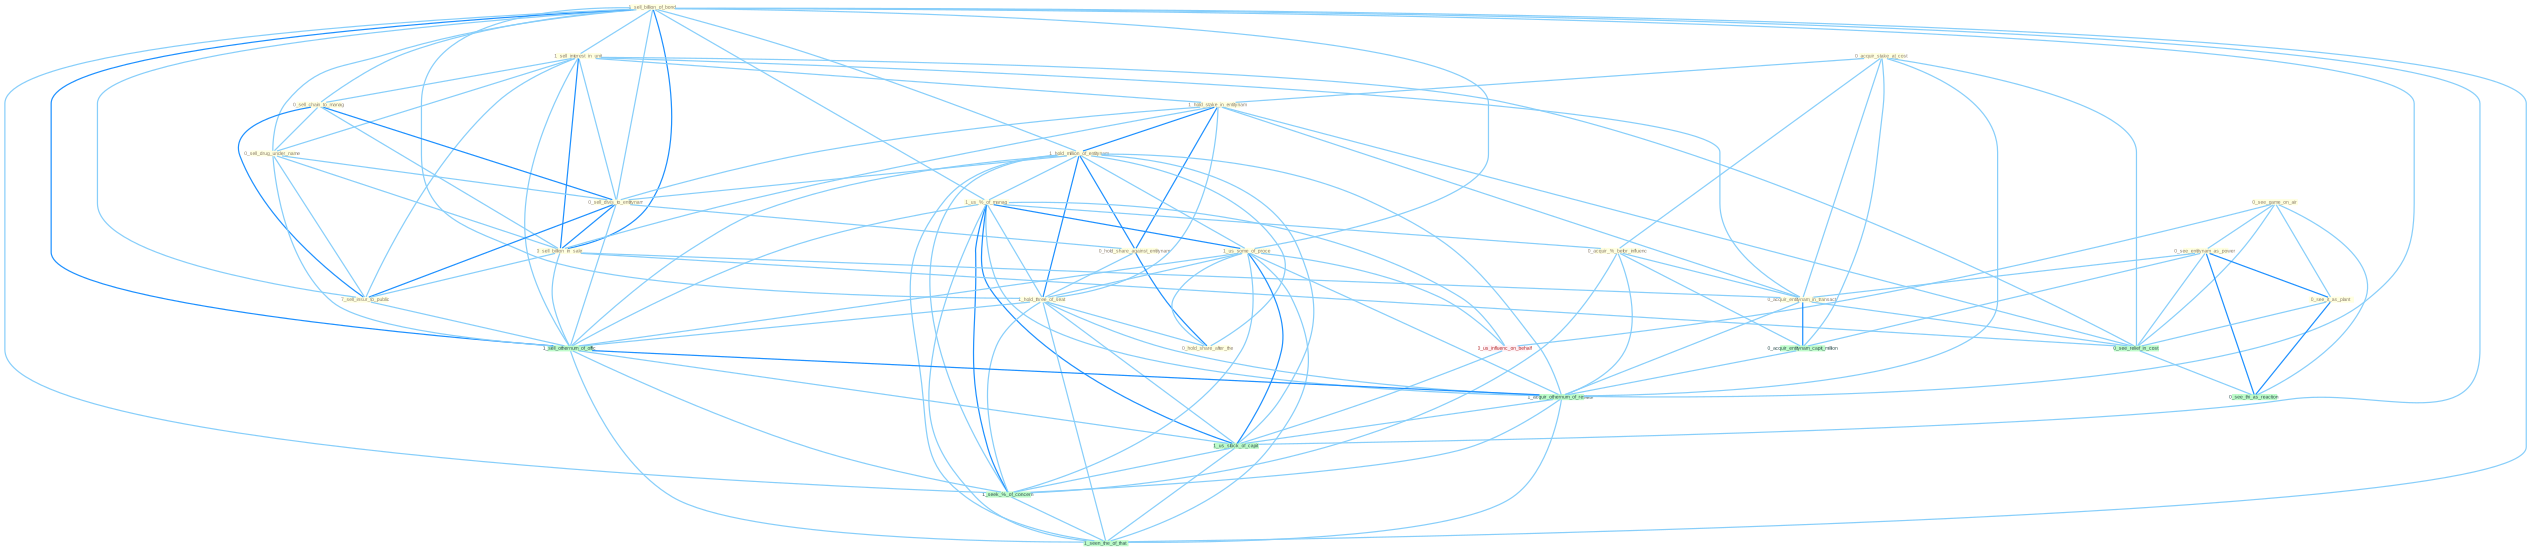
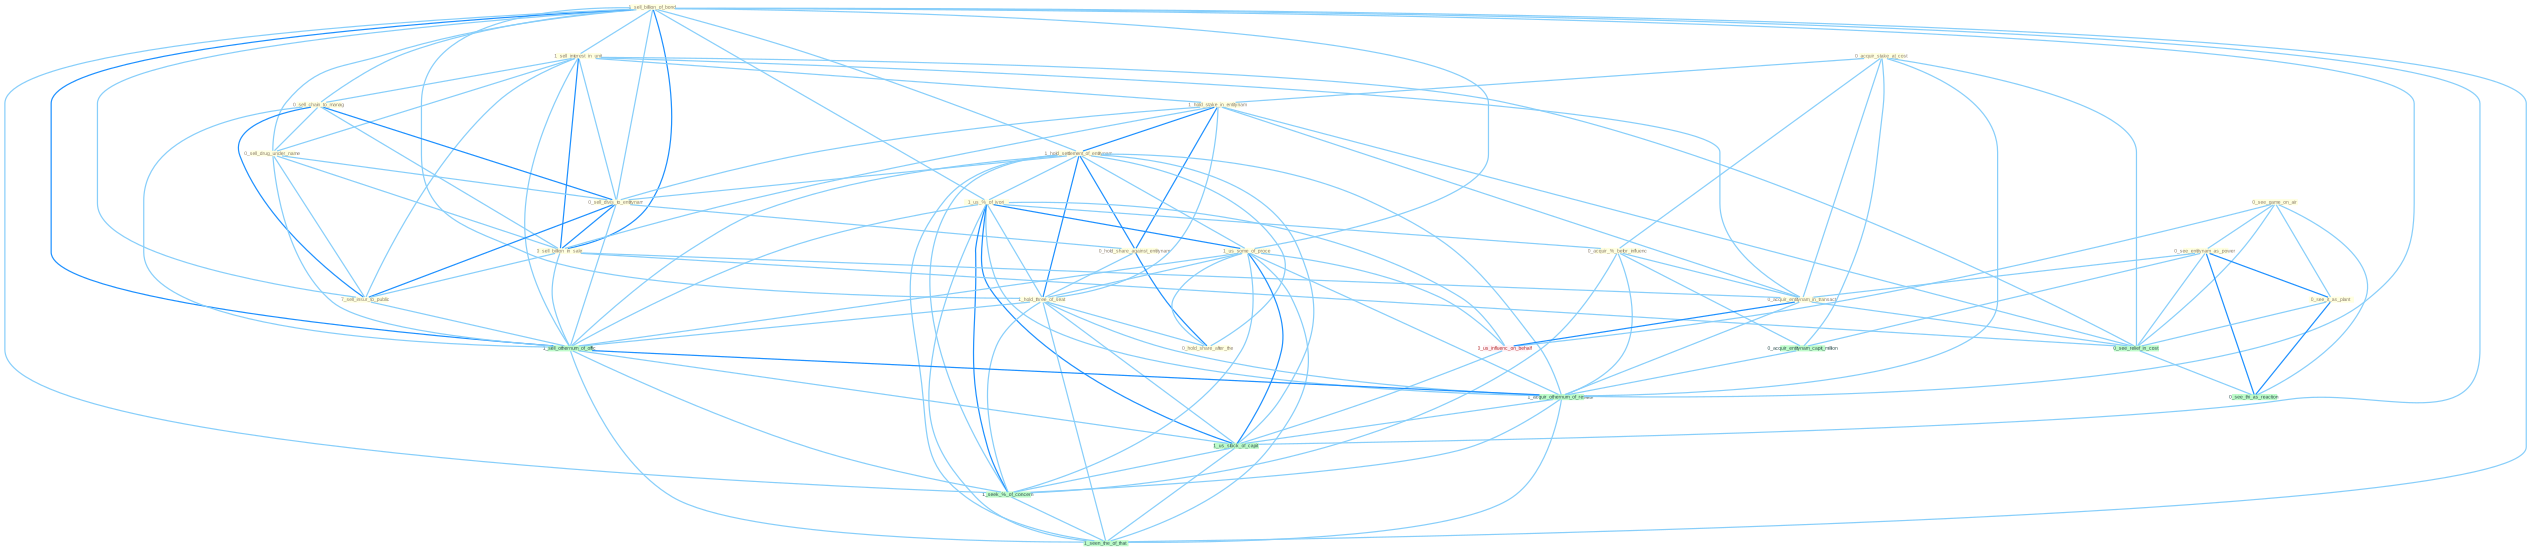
node "1_hold_million_of_entitynam": label "1_hold_million_of_entitynam" -> "1_hold_settlement_of_entitynam"
node "1_us_%_of_manag": label "1_us_%_of_manag" -> "1_us_%_of_ivori"
edge "0_sell_chain_to_manag" -- "1_sell_othernum_of_offic": added
edge "0_acquir_entitynam_in_transact" -- "0_acquir_entitynam_capit_million": now "0_acquir_entitynam_in_transact" -- "0_us_influenc_on_behalf"
